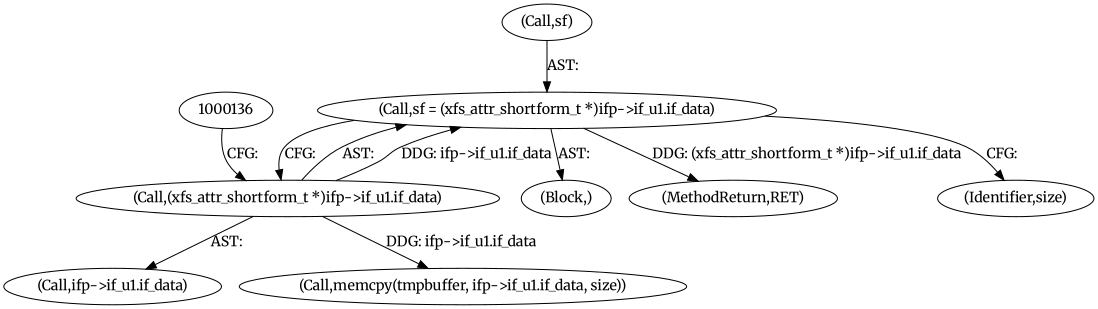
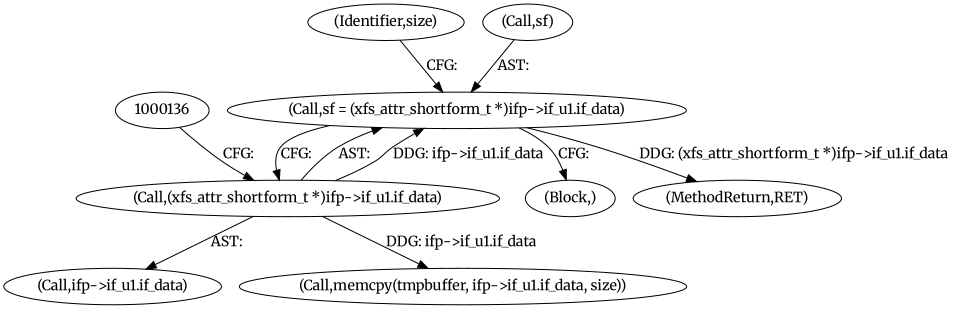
edge "(Call,sf = (xfs_attr_shortform_t *)ifp->if_u1.if_data)" -> "(Identifier,size)": reversed
edge "(Call,sf = (xfs_attr_shortform_t *)ifp->if_u1.if_data)" -> "(Block,)": label "AST: " -> "CFG: "
